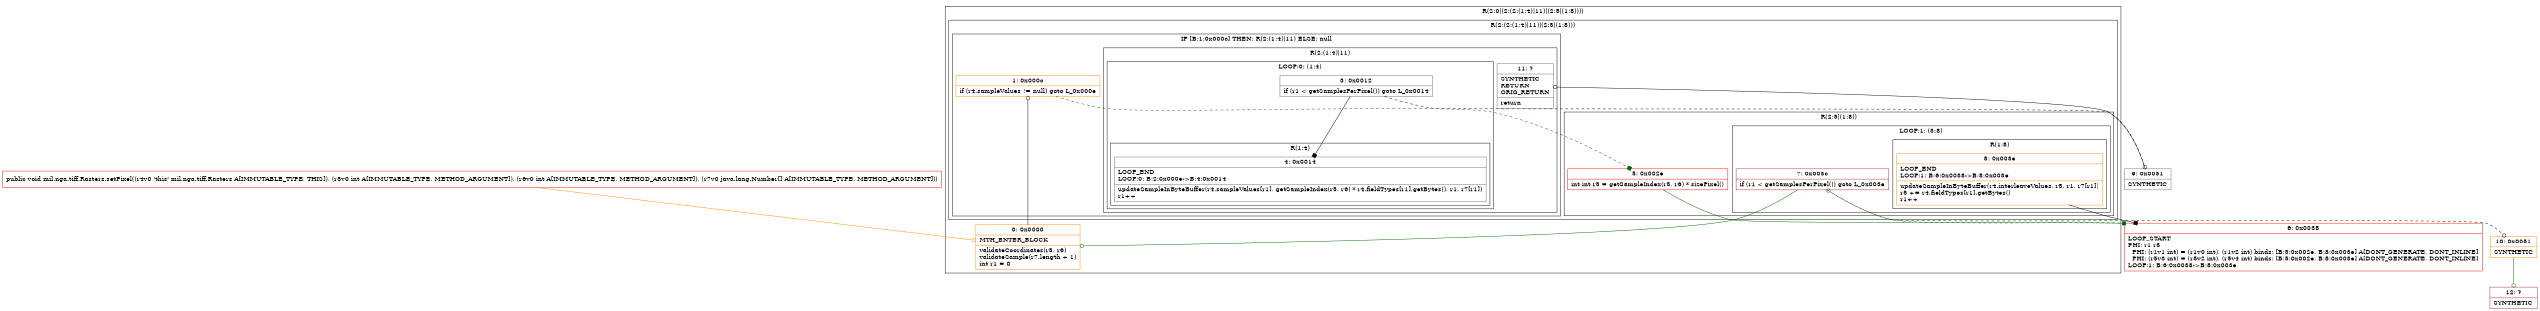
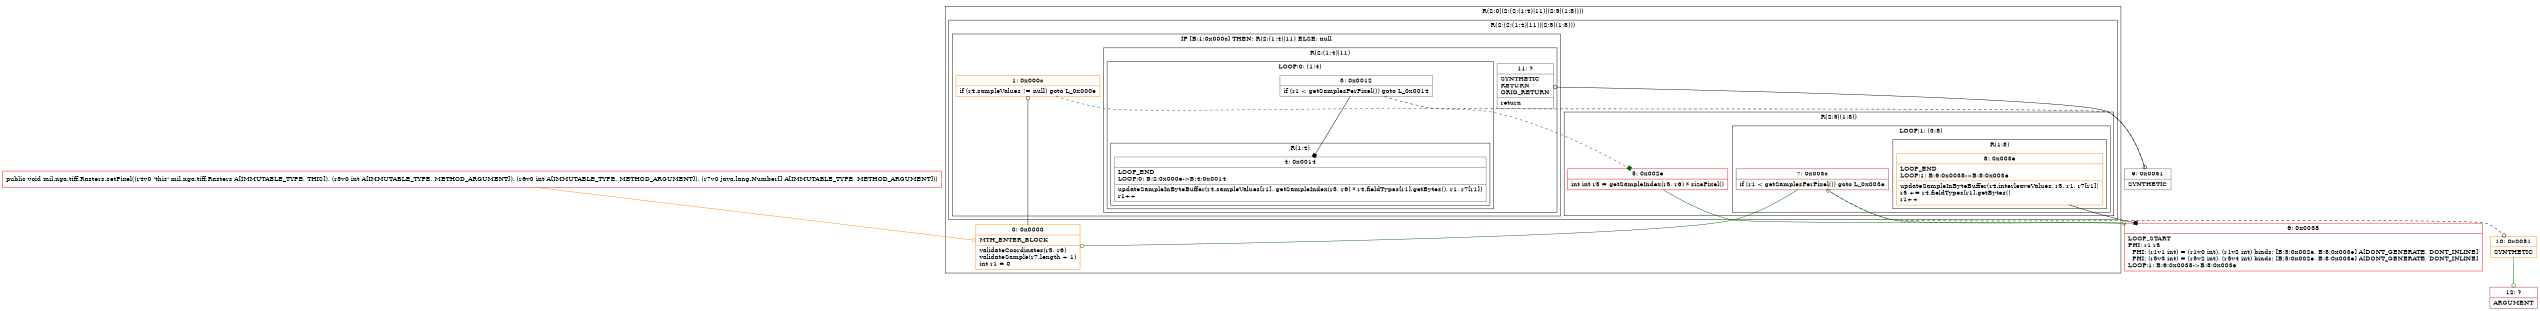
edge "5: 0x002e" -> "6: 0x0038": arrowhead box -> odot
edge "6: 0x0038" -> "7: 0x003c": style dashed -> solid
node "12: ?": text "SYNTHETIC" -> "ARGUMENT"
